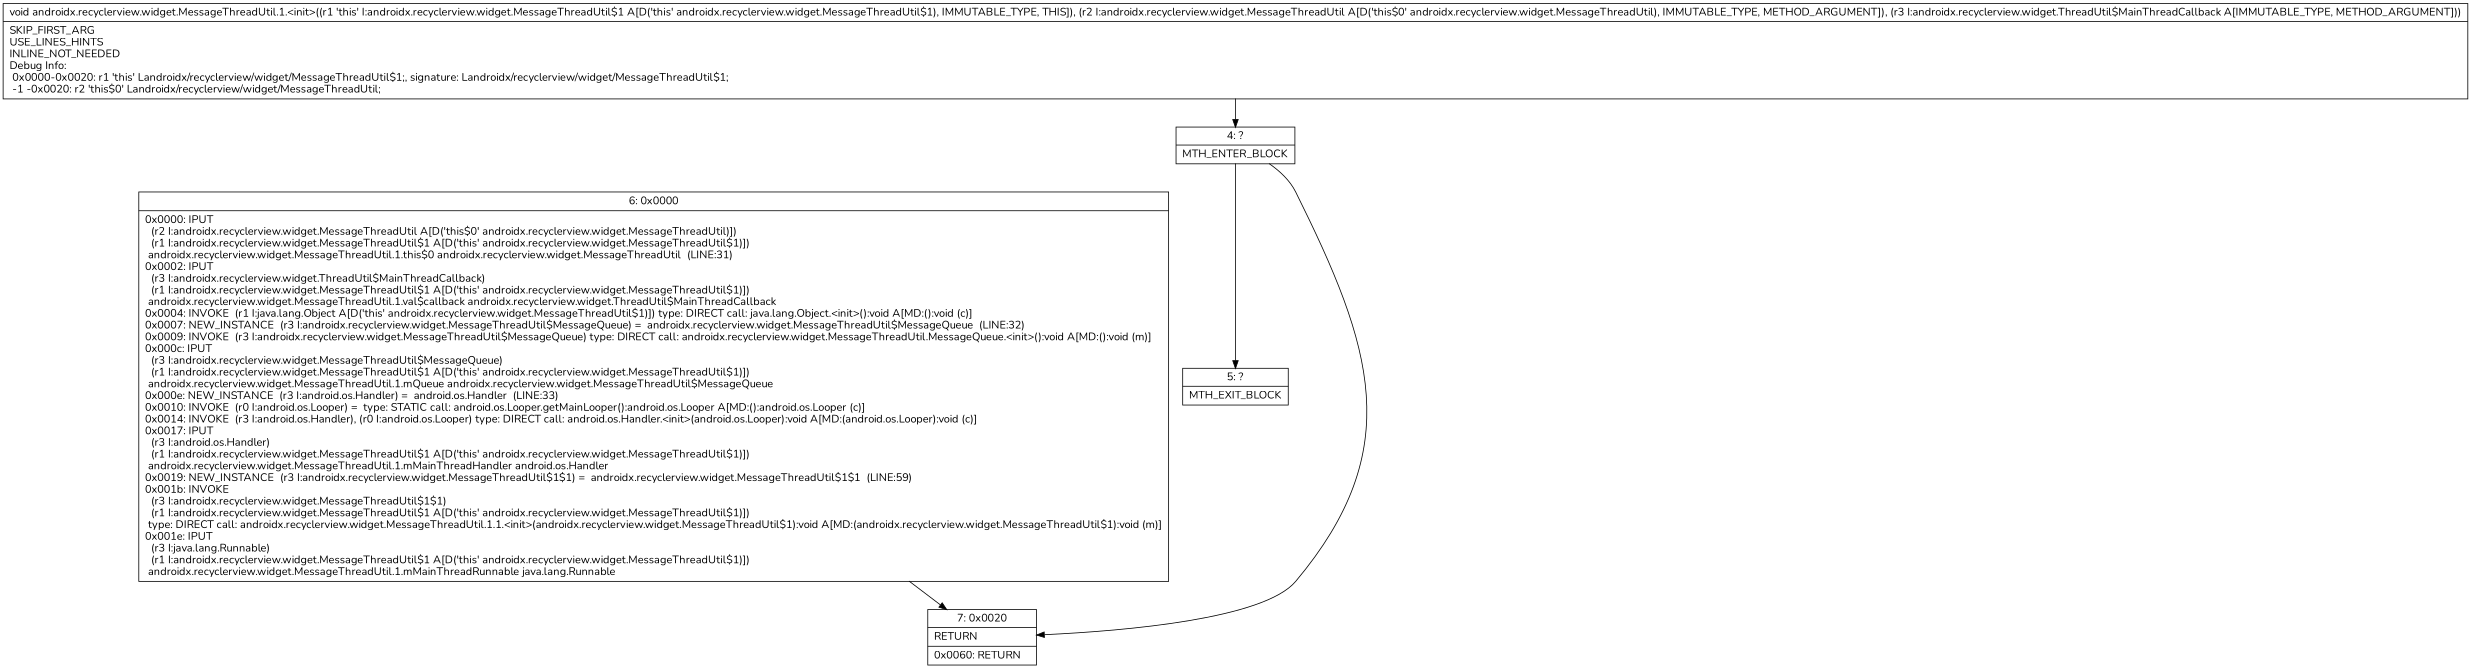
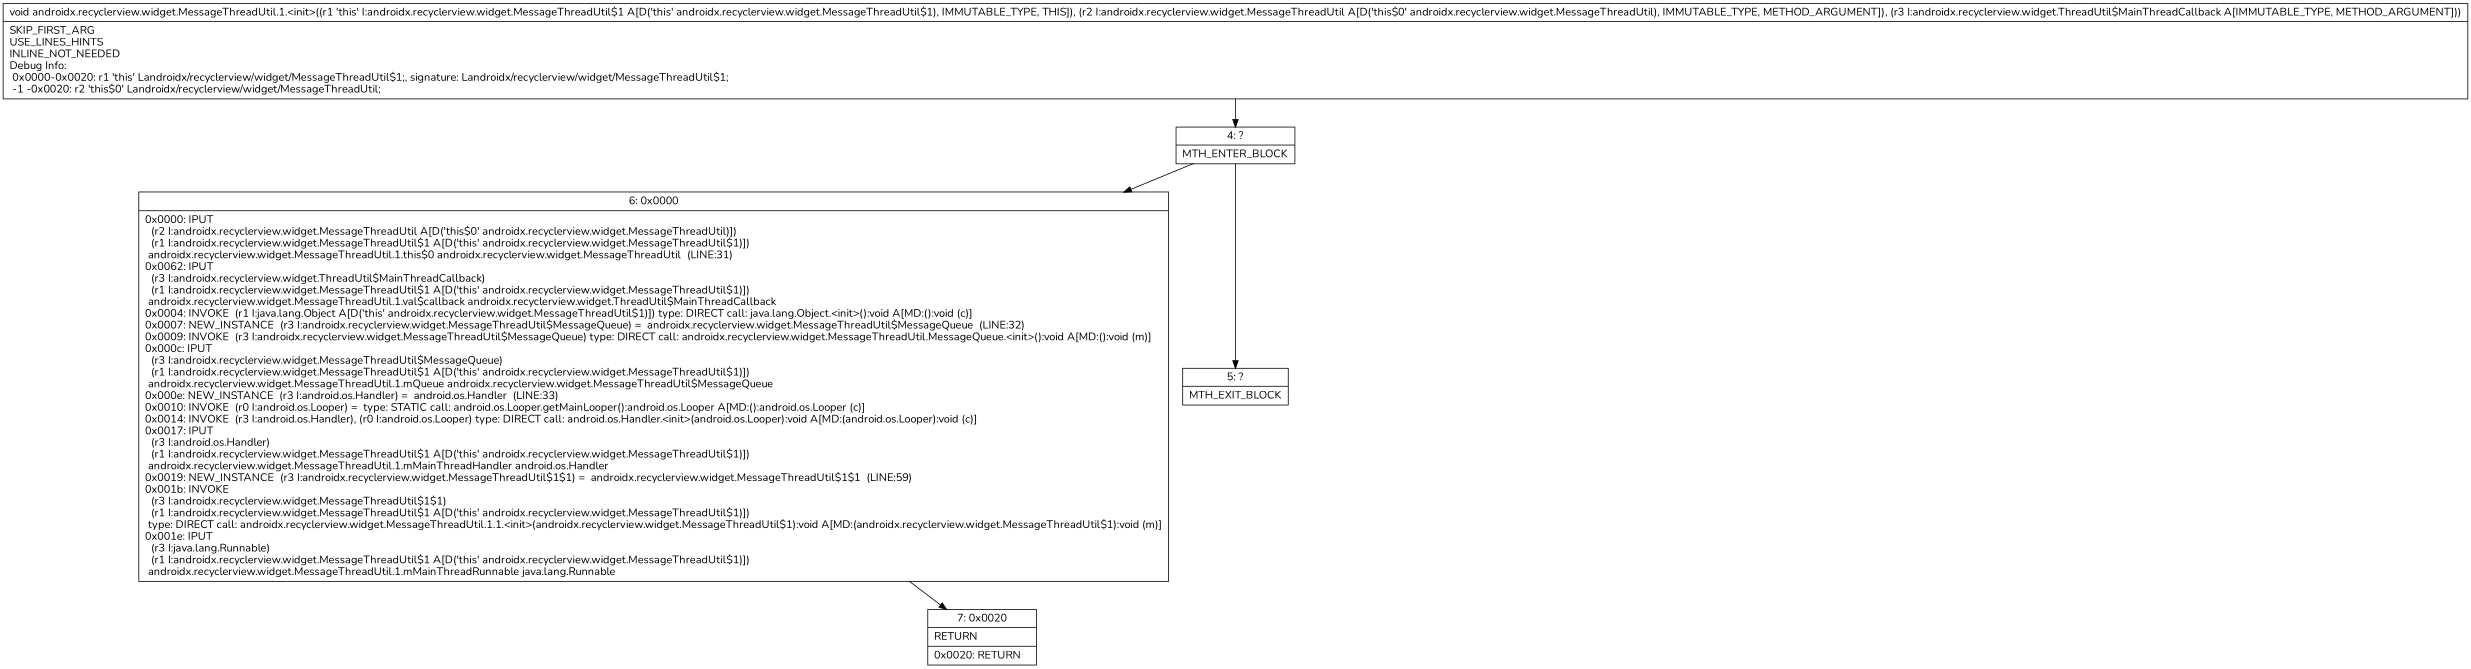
node "6: 0x0000": text "0x0002: IPUT" -> "0x0062: IPUT"
edge "4: ?" -> "7: 0x0020": now "4: ?" -> "6: 0x0000"
node "7: 0x0020": text "0x0060: RETURN" -> "0x0020: RETURN"
